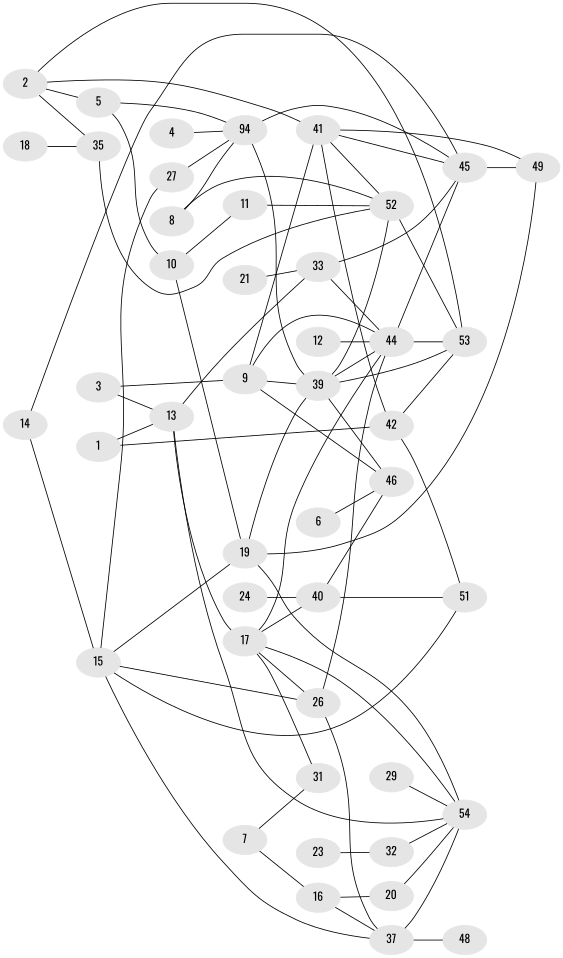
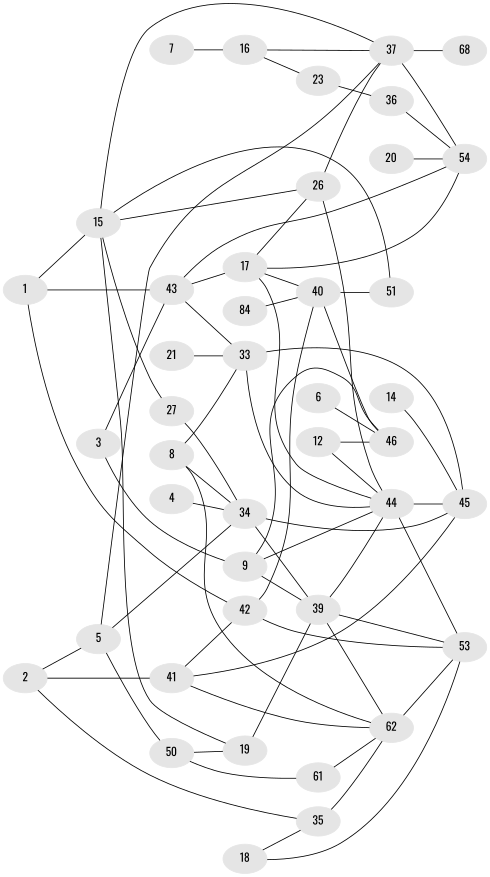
edge "2" -- "53": now "18" -- "53"
node "94": label "94" -> "34"
node "49": removed
node "11": label "11" -> "61"
node "52": label "52" -> "62"
edge "41" -- "9": removed
node "10": label "10" -> "50"
edge "37" -- "5": added
edge "33" -- "8": added
node "13": label "13" -> "43"
edge "39" -- "46": now "12" -- "46"
edge "42" -- "51": now "42" -- "40"
edge "14" -- "15": now "1" -- "15"
node "24": label "24" -> "84"
edge "19" -- "54": removed
node "29": removed
node "31": removed
node "32": label "32" -> "36"
edge "20" -- "16": now "23" -- "16"
node "48": label "48" -> "68"
